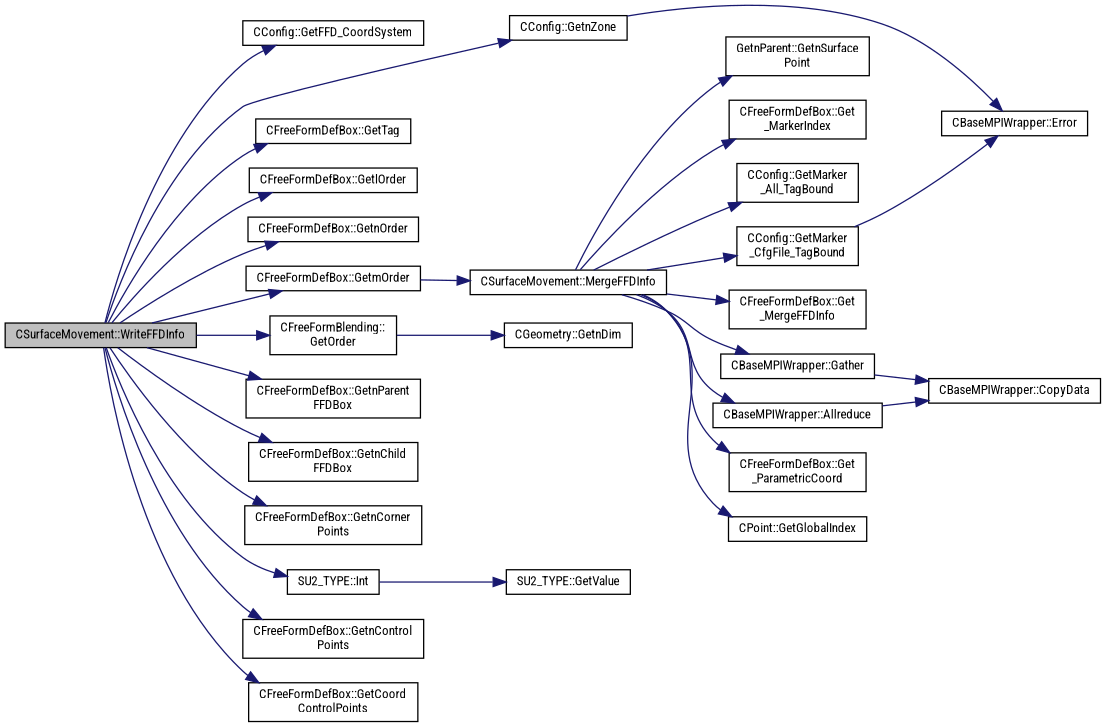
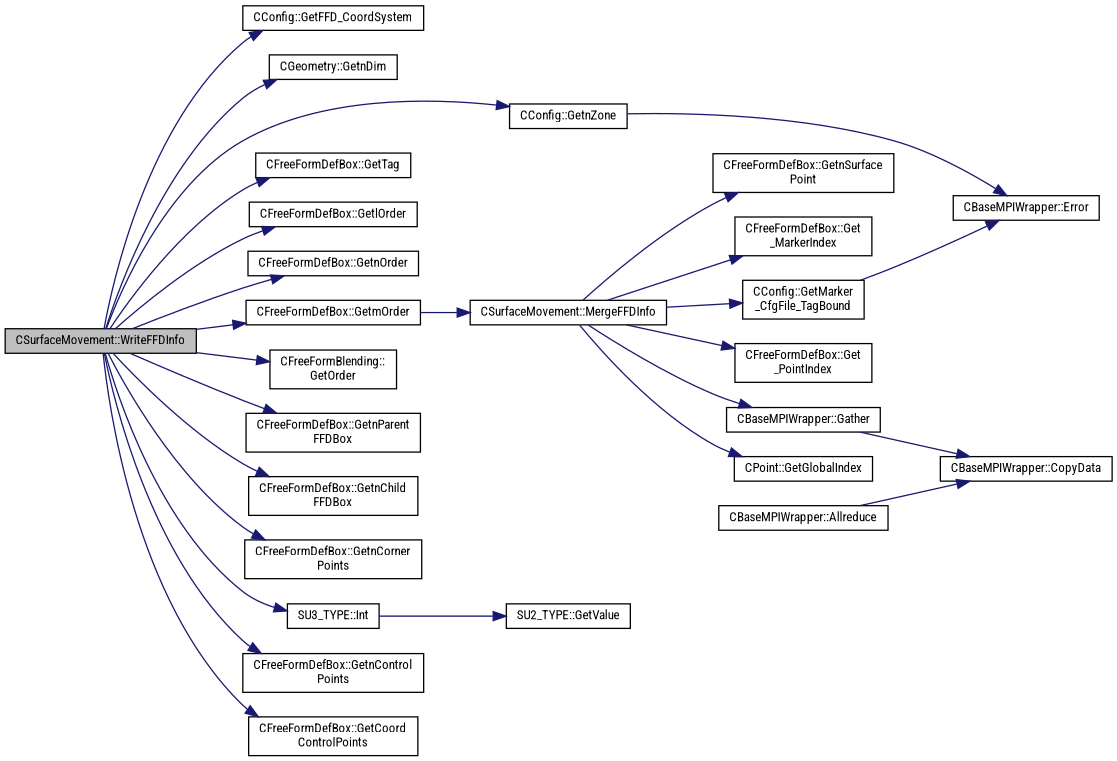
node "GetnParent::GetnSurface Point": label "GetnParent::GetnSurface Point" -> "CFreeFormDefBox::GetnSurface Point"
node "CConfig::GetMarker _All_TagBound": removed
node "CFreeFormDefBox::Get _MergeFFDInfo": label "CFreeFormDefBox::Get _MergeFFDInfo" -> "CFreeFormDefBox::Get _PointIndex"
edge "CFreeFormBlending:: GetOrder" -> "CGeometry::GetnDim": now "CSurfaceMovement::WriteFFDInfo" -> "CGeometry::GetnDim"
edge "CSurfaceMovement::MergeFFDInfo" -> "CBaseMPIWrapper::Allreduce": removed
node "CFreeFormDefBox::Get _ParametricCoord": removed
node "SU2_TYPE::Int": label "SU2_TYPE::Int" -> "SU3_TYPE::Int"
